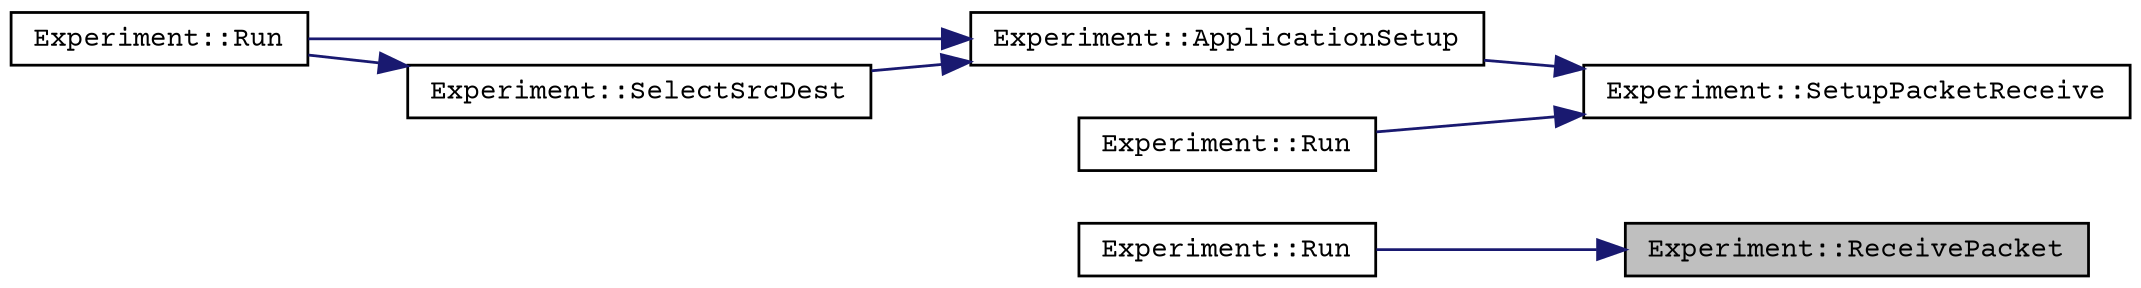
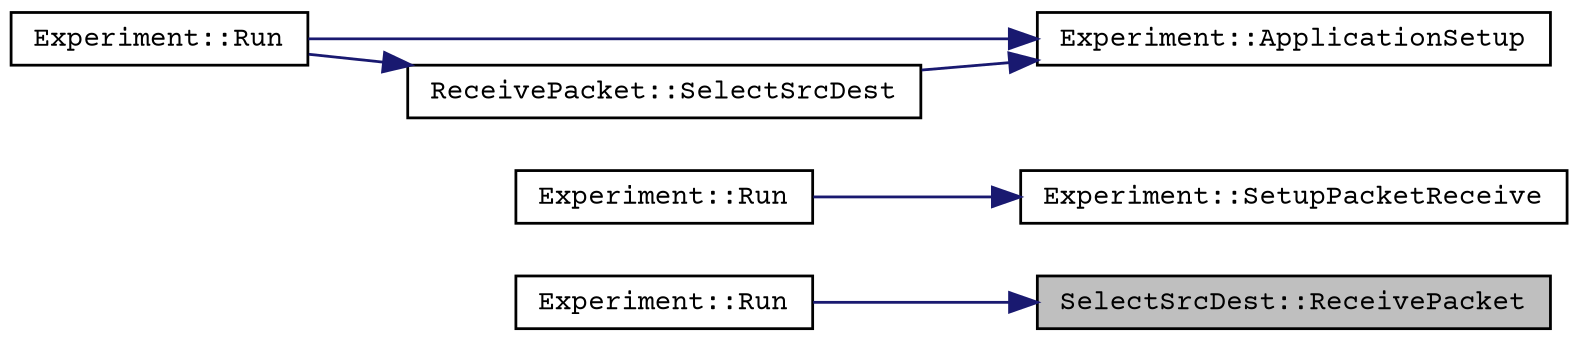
edge "Experiment::ApplicationSetup" -> "Experiment::SetupPacketReceive": removed
node "Experiment::SelectSrcDest": label "Experiment::SelectSrcDest" -> "ReceivePacket::SelectSrcDest"
node "Experiment::ReceivePacket": label "Experiment::ReceivePacket" -> "SelectSrcDest::ReceivePacket"
